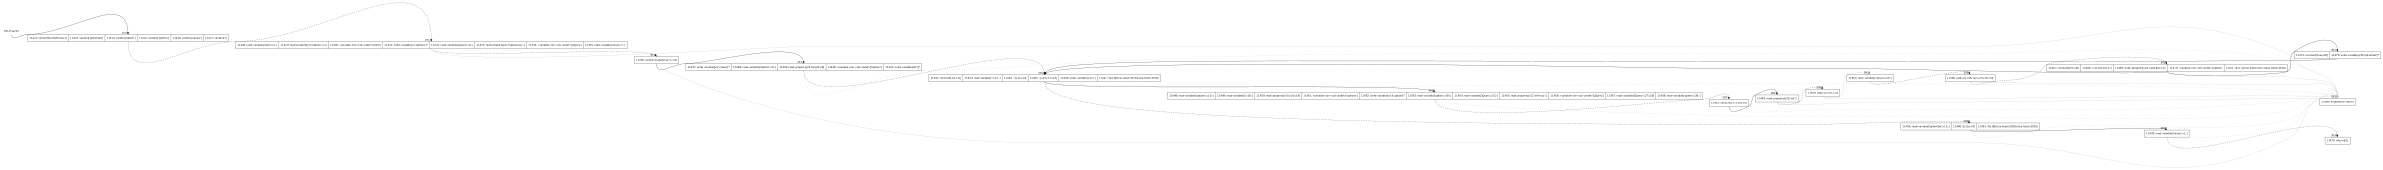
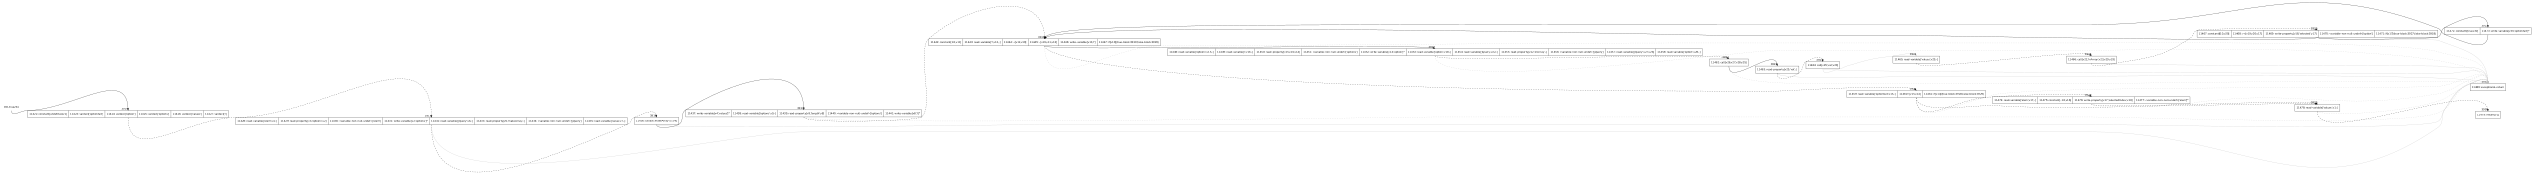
node "11474: read-variable['elem',v17,-]": added
edge "11459: read-variable['optionSet',v15,-]" -> "11478: read-variable['values',v1,-]": style solid -> dashed
